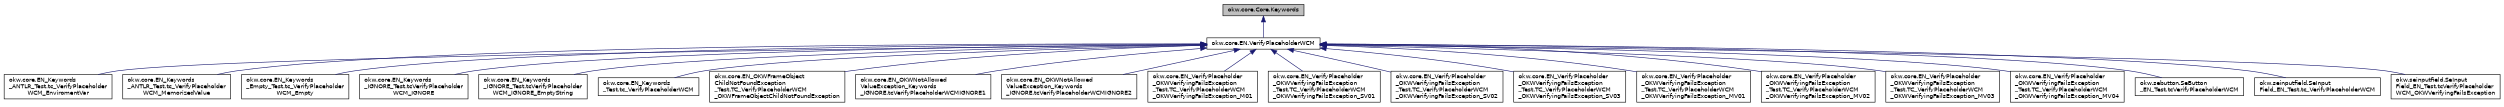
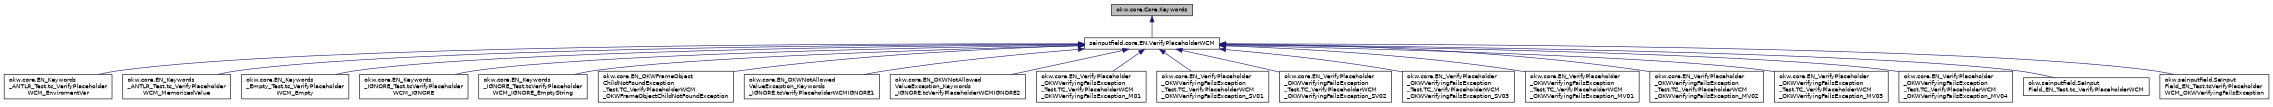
node "okw.core.EN.VerifyPlaceholderWCM": label "okw.core.EN.VerifyPlaceholderWCM" -> "seinputfield.core.EN.VerifyPlaceholderWCM"
node "okw.core.EN_Keywords _Test.tc_VerifyPlaceholderWCM": removed
node "okw.sebutton.SeButton _EN_Test.tcVerifyPlaceholderWCM": removed
